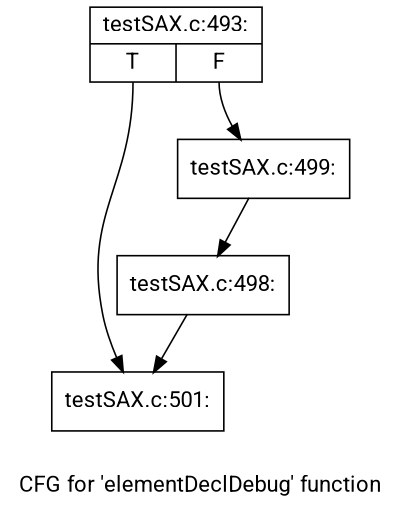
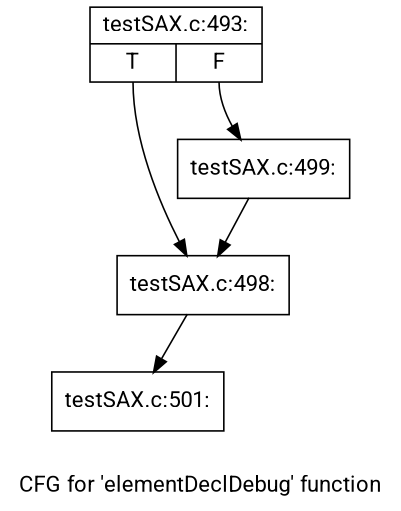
edge "testSAX.c:493:" -> "testSAX.c:501:": now "testSAX.c:493:" -> "testSAX.c:498:"
